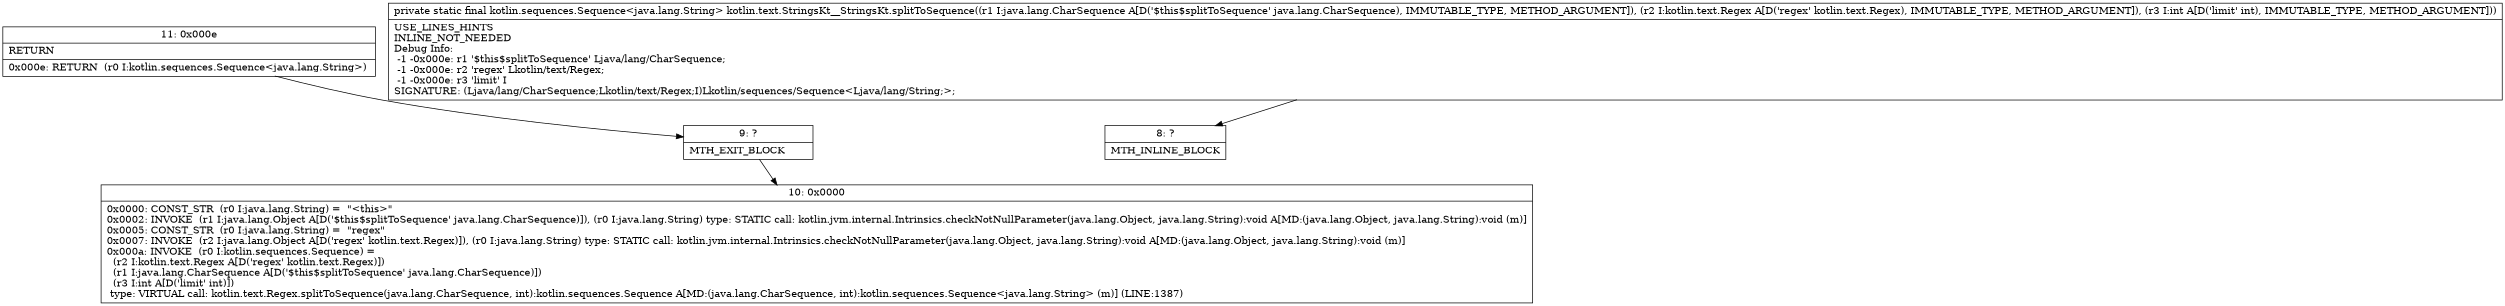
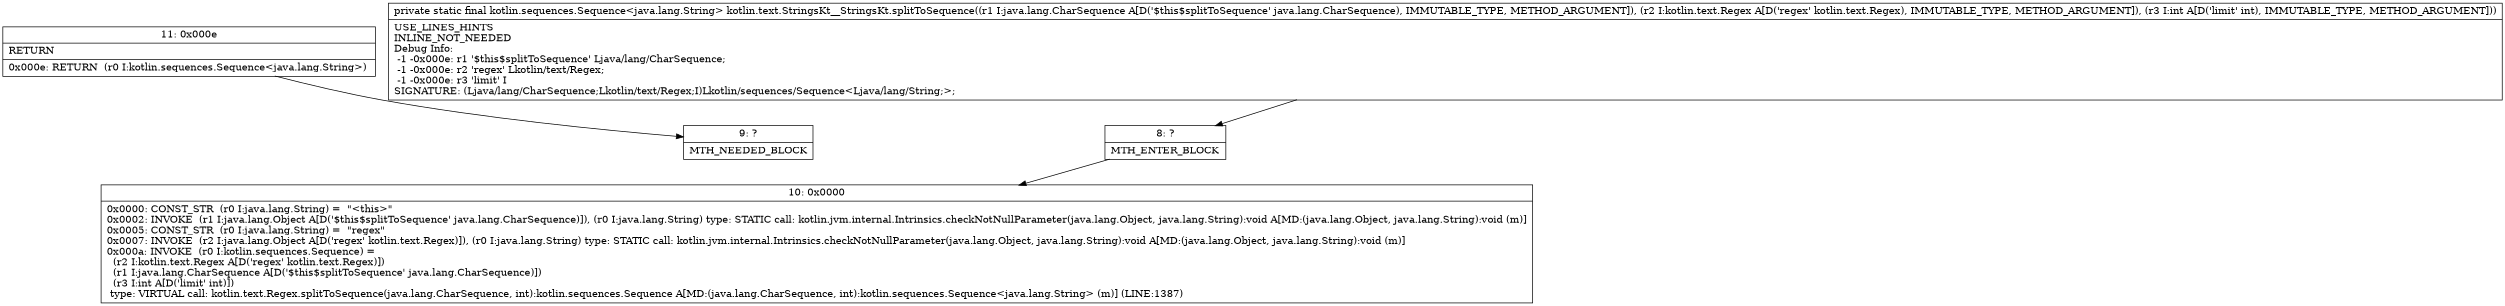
node "9: ?": text "MTH_EXIT_BLOCK" -> "MTH_NEEDED_BLOCK"
node "8: ?": text "MTH_INLINE_BLOCK" -> "MTH_ENTER_BLOCK"
edge "9: ?" -> "10: 0x0000": now "8: ?" -> "10: 0x0000"
